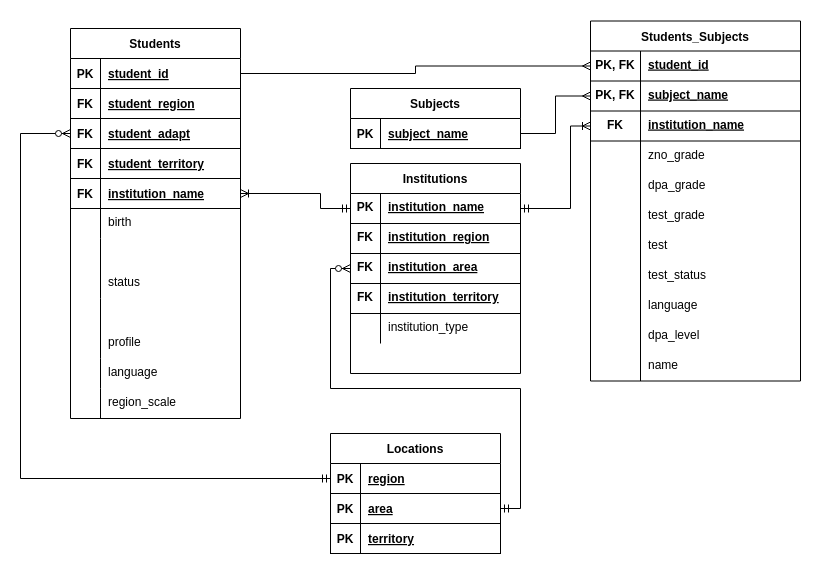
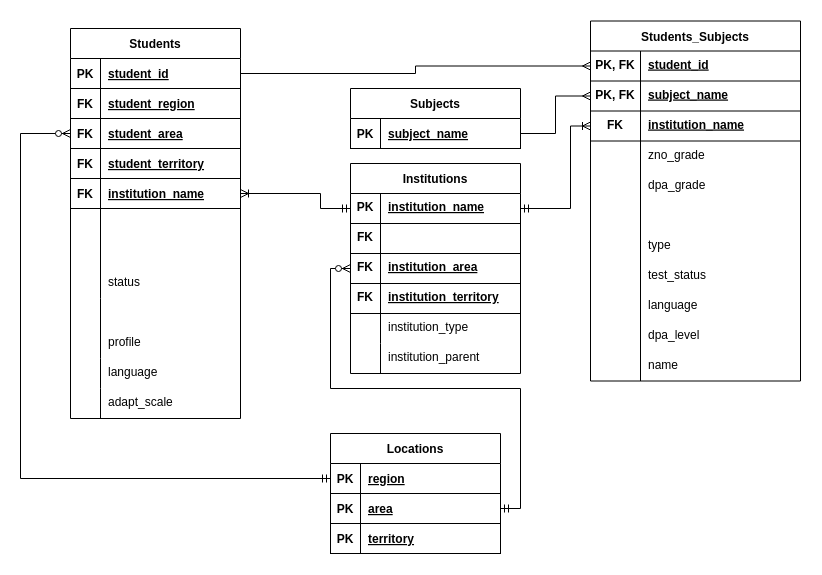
node "student_adapt": label "student_adapt" -> "student_area"
node "test_grade": removed
node "birth": removed
node "institution_region": removed
node "test": label "test" -> "type"
node "institution_parent": added
node "region_scale": label "region_scale" -> "adapt_scale"
